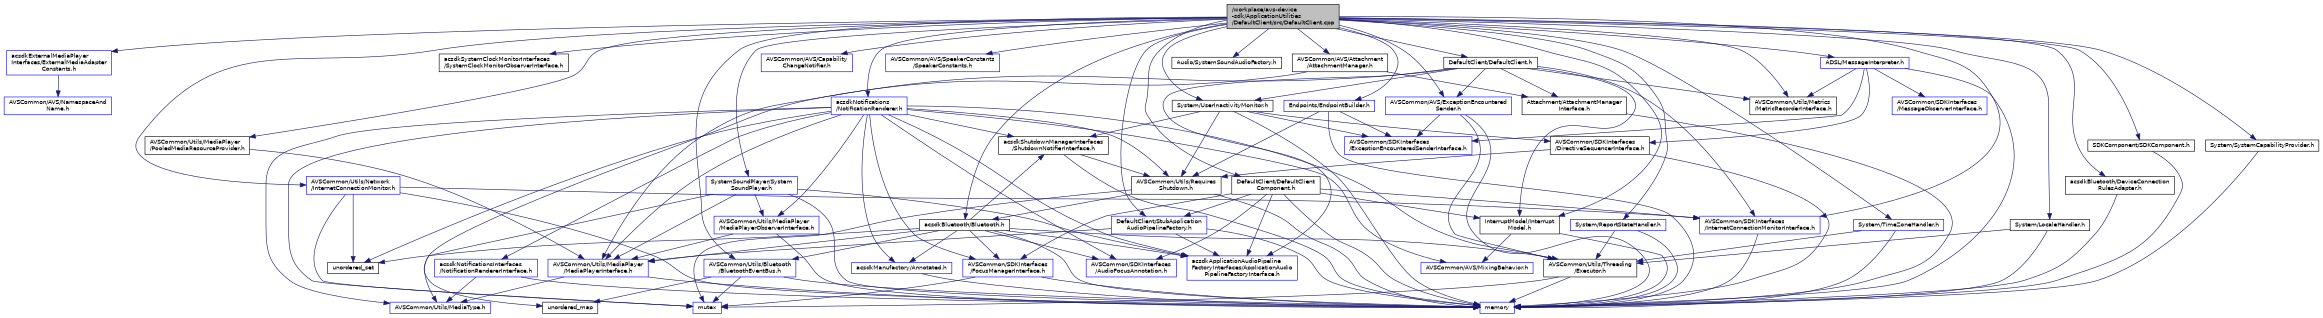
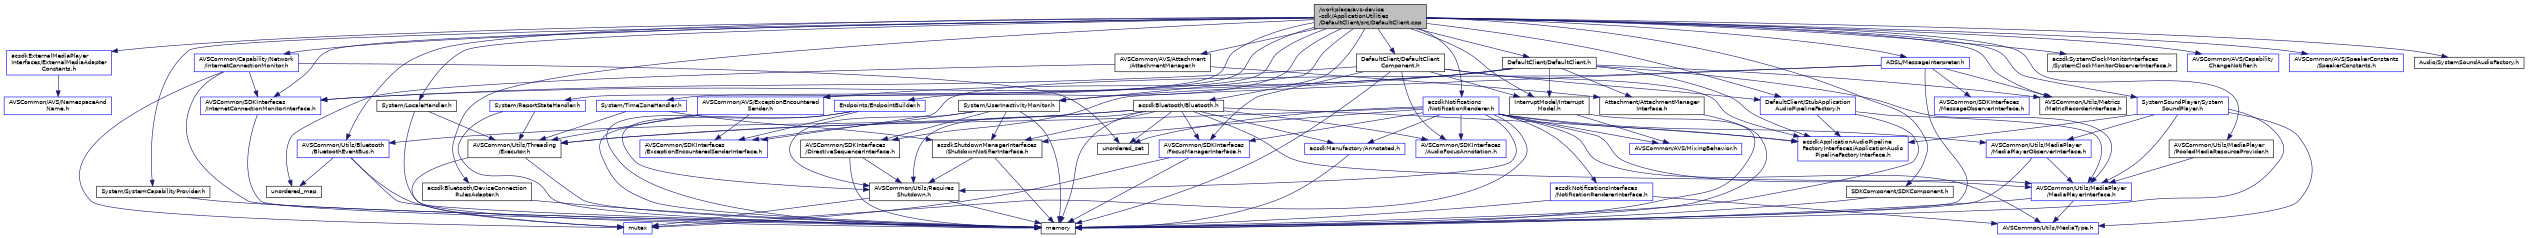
node "AVSCommon/Utils/Network /InternetConnectionMonitor.h": label "AVSCommon/Utils/Network /InternetConnectionMonitor.h" -> "AVSCommon/Capability/Network /InternetConnectionMonitor.h"
edge "AVSCommon/Utils/Requires Shutdown.h" -> "acsdkBluetooth/Bluetooth.h": reversed
edge "System/TimeZoneHandler.h" -> "memory": now "System/TimeZoneHandler.h" -> "acsdkShutdownManagerInterfaces /ShutdownNotifierInterface.h"
node "memory": color blue -> black
